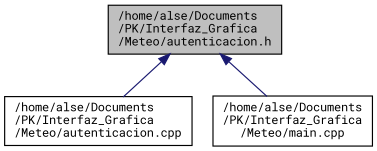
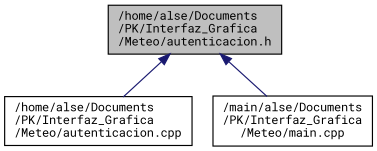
node "/home/alse/Documents /PK/Interfaz_Grafica /Meteo/main.cpp": label "/home/alse/Documents /PK/Interfaz_Grafica /Meteo/main.cpp" -> "/main/alse/Documents /PK/Interfaz_Grafica /Meteo/main.cpp"
